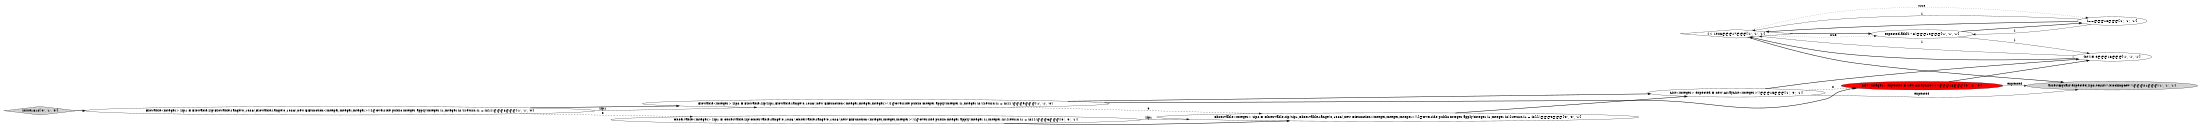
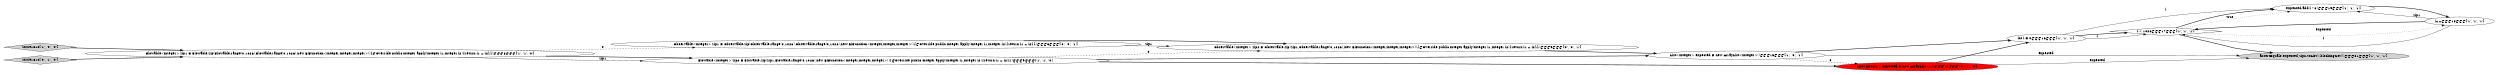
edge "i < 1026@@@17@@@['1', '1', '1']" -> "i++@@@18@@@['1', '1', '1']": label "true" -> "expected"
edge "i++@@@18@@@['1', '1', '1']" -> "expected.add(i * 3)@@@19@@@['1', '1', '1']": label "i" -> "zip1"
edge "expected.add(i * 3)@@@19@@@['1', '1', '1']" -> "int i = 0@@@16@@@['1', '1', '1']": reversed
node "issue1812['1', '0', '0']": added
